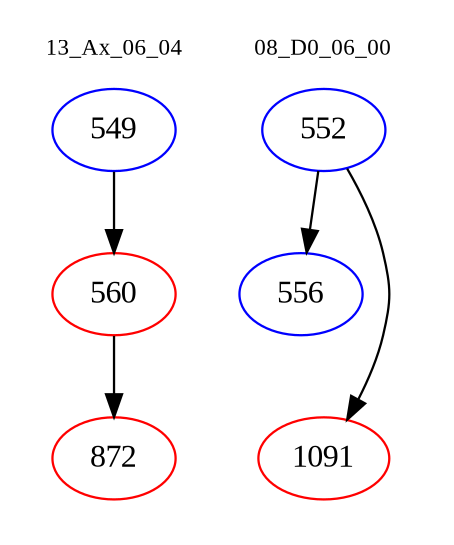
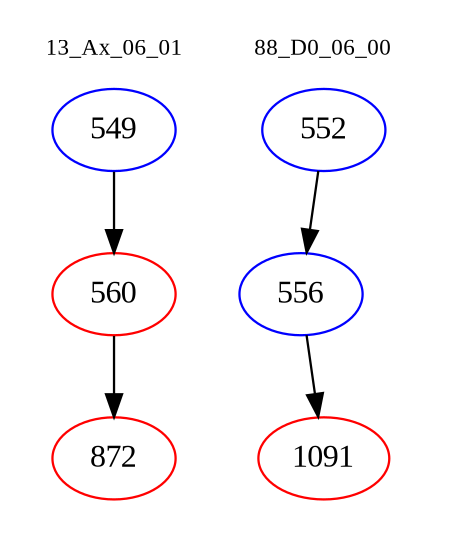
cluster "13_Ax_06_04": label "13_Ax_06_04" -> "13_Ax_06_01"
cluster "08_D0_06_00": label "08_D0_06_00" -> "88_D0_06_00"
edge "552" -> "1091": now "556" -> "1091"
